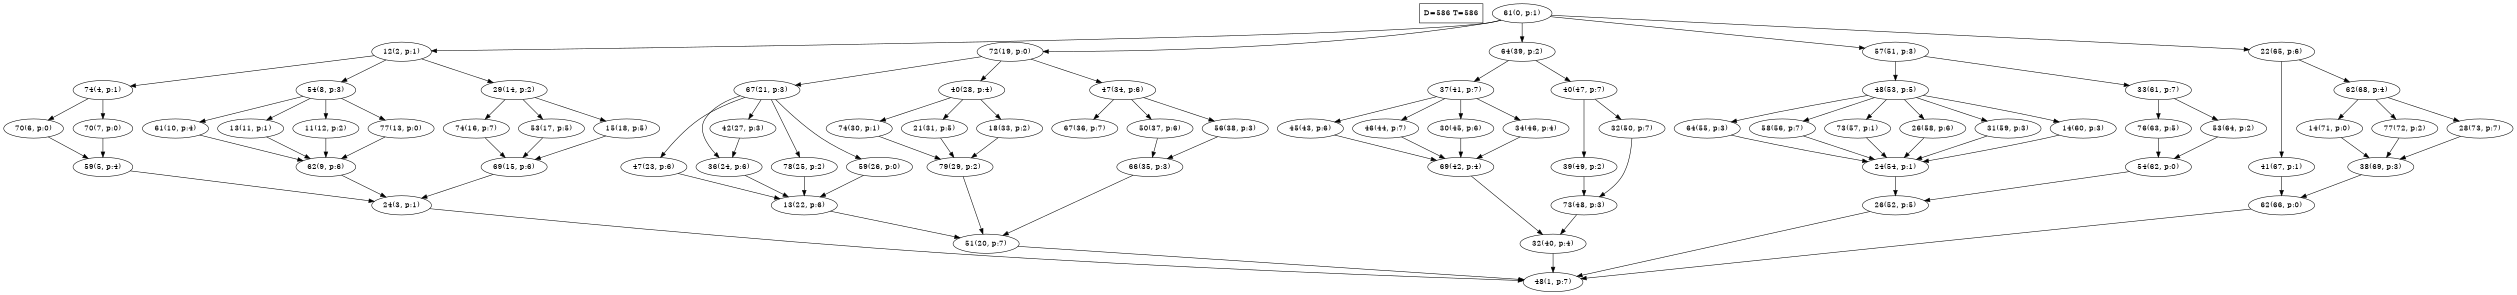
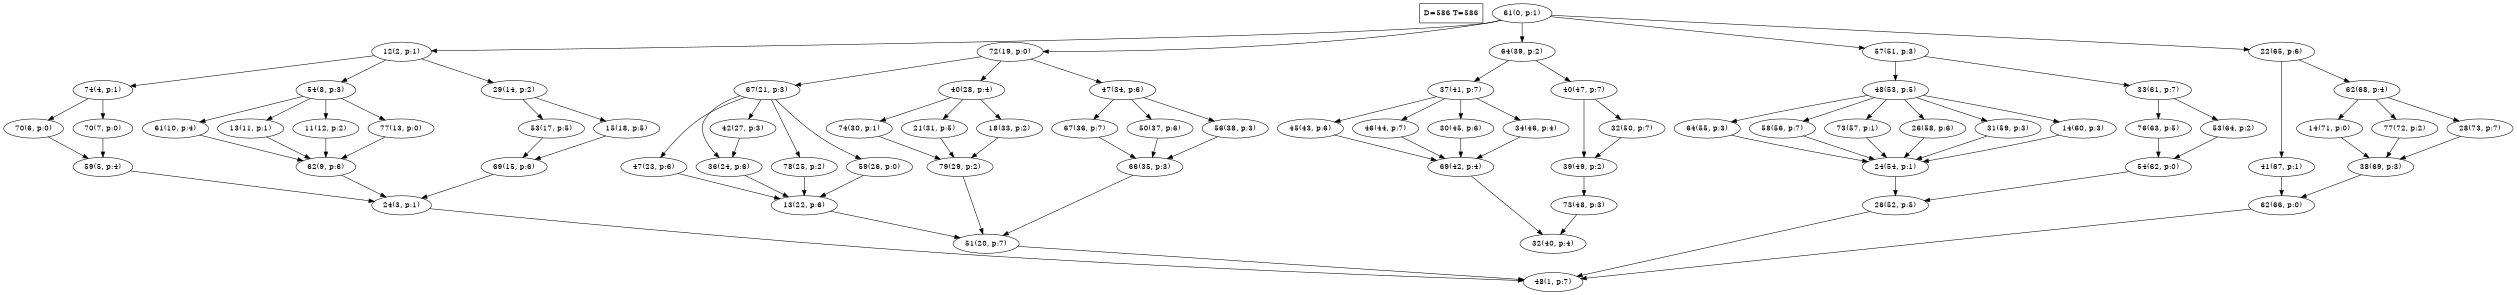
node "74(16, p:7)": removed
edge "67(36, p:7)" -> "66(35, p:3)": added
edge "32(50, p:7)" -> "73(48, p:3)": now "32(50, p:7)" -> "39(49, p:2)"
edge "32(40, p:4)" -> "48(1, p:7)": removed
